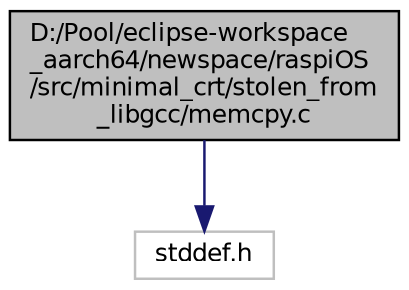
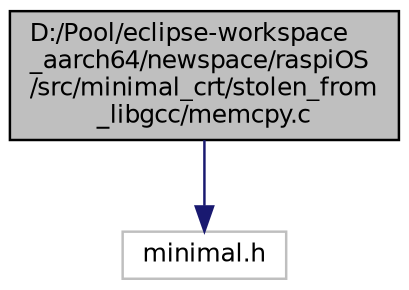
node "stddef.h": label "stddef.h" -> "minimal.h"
